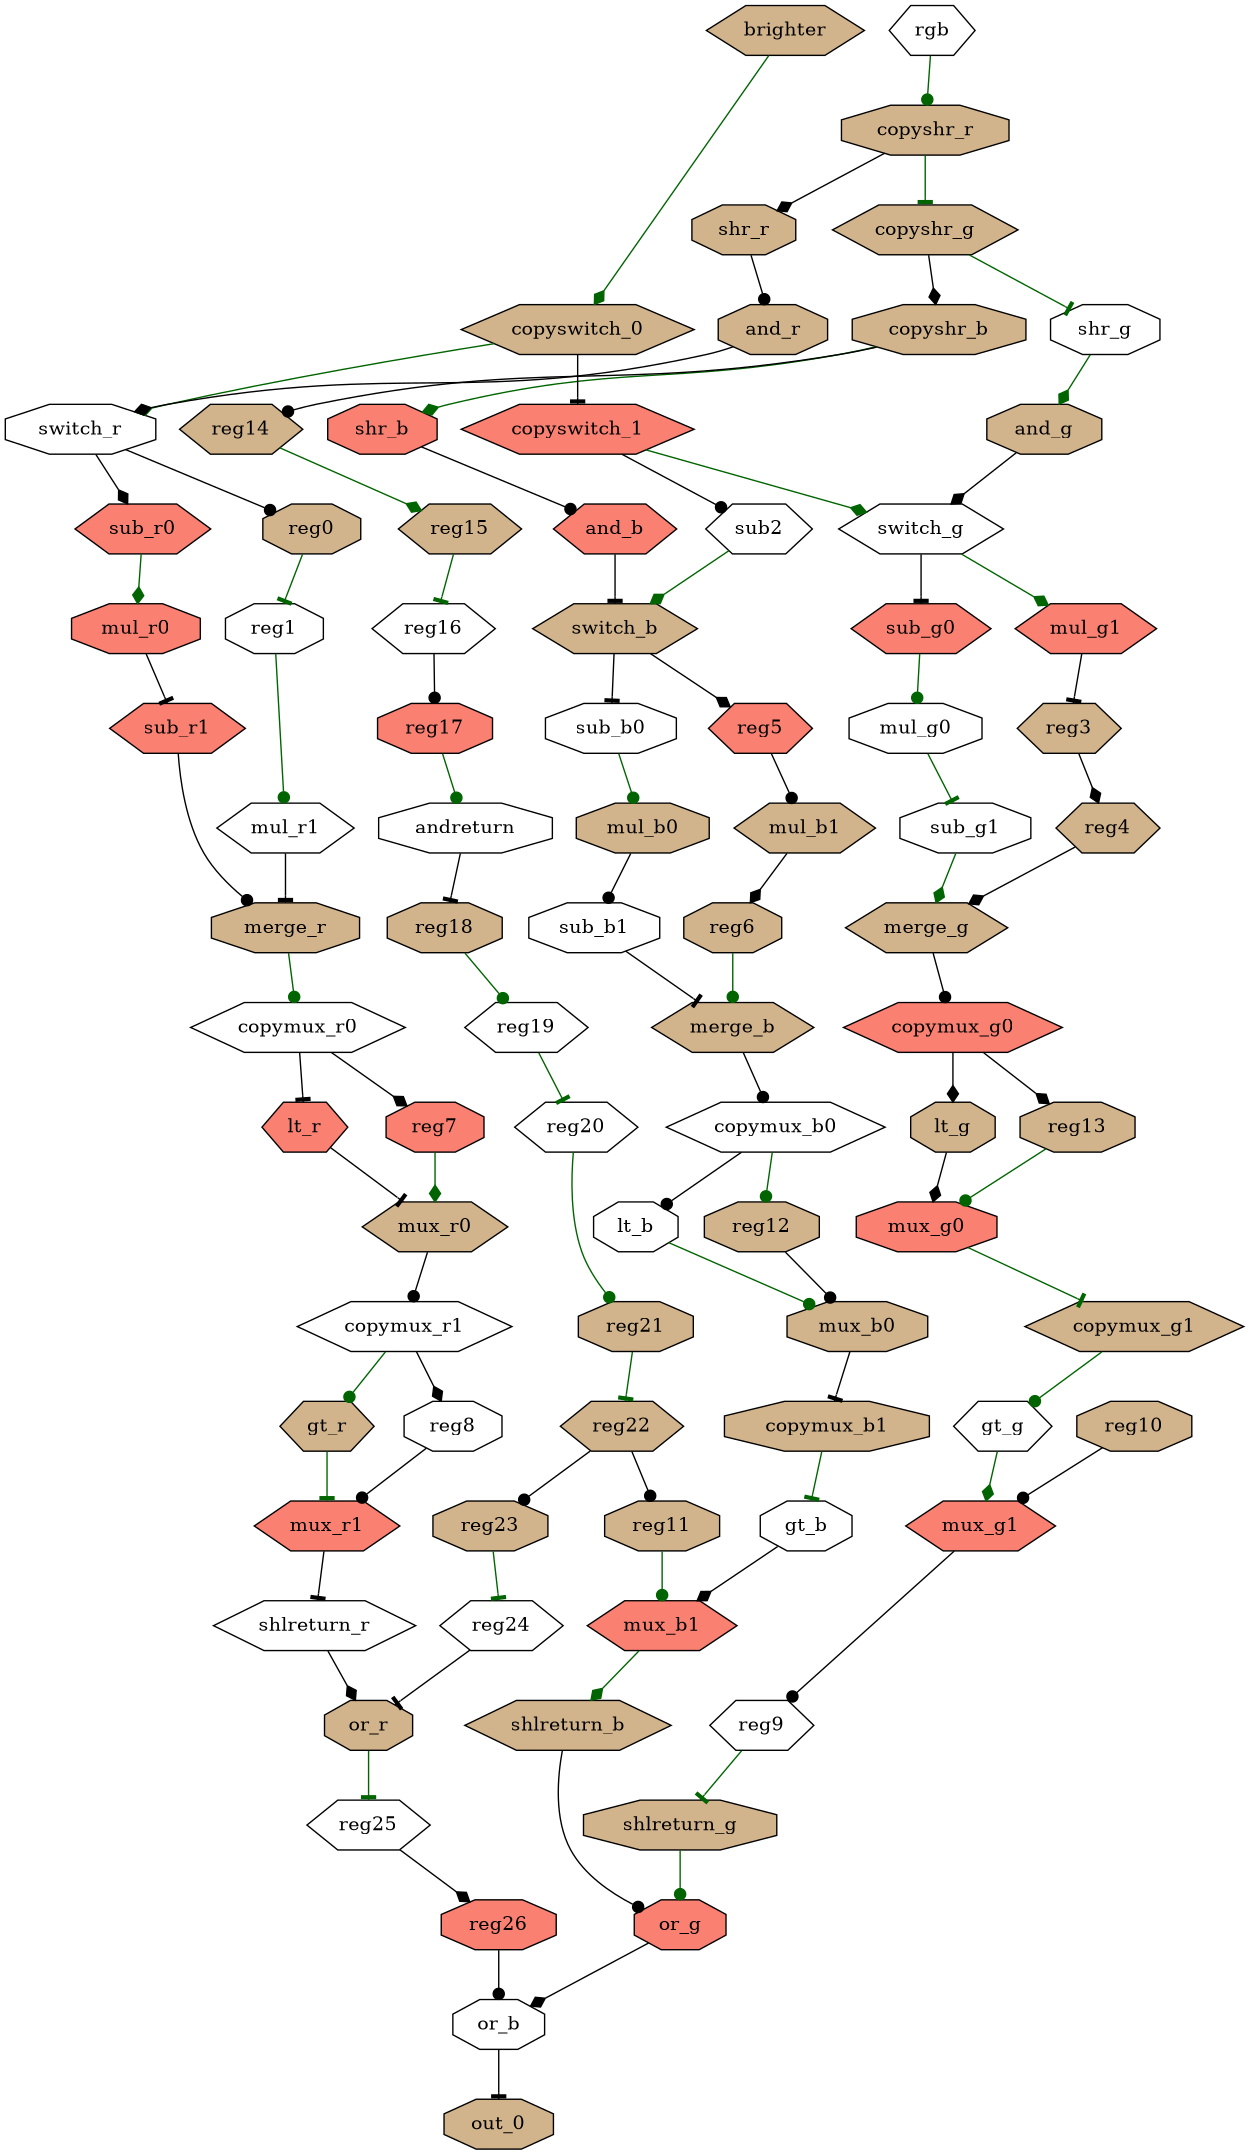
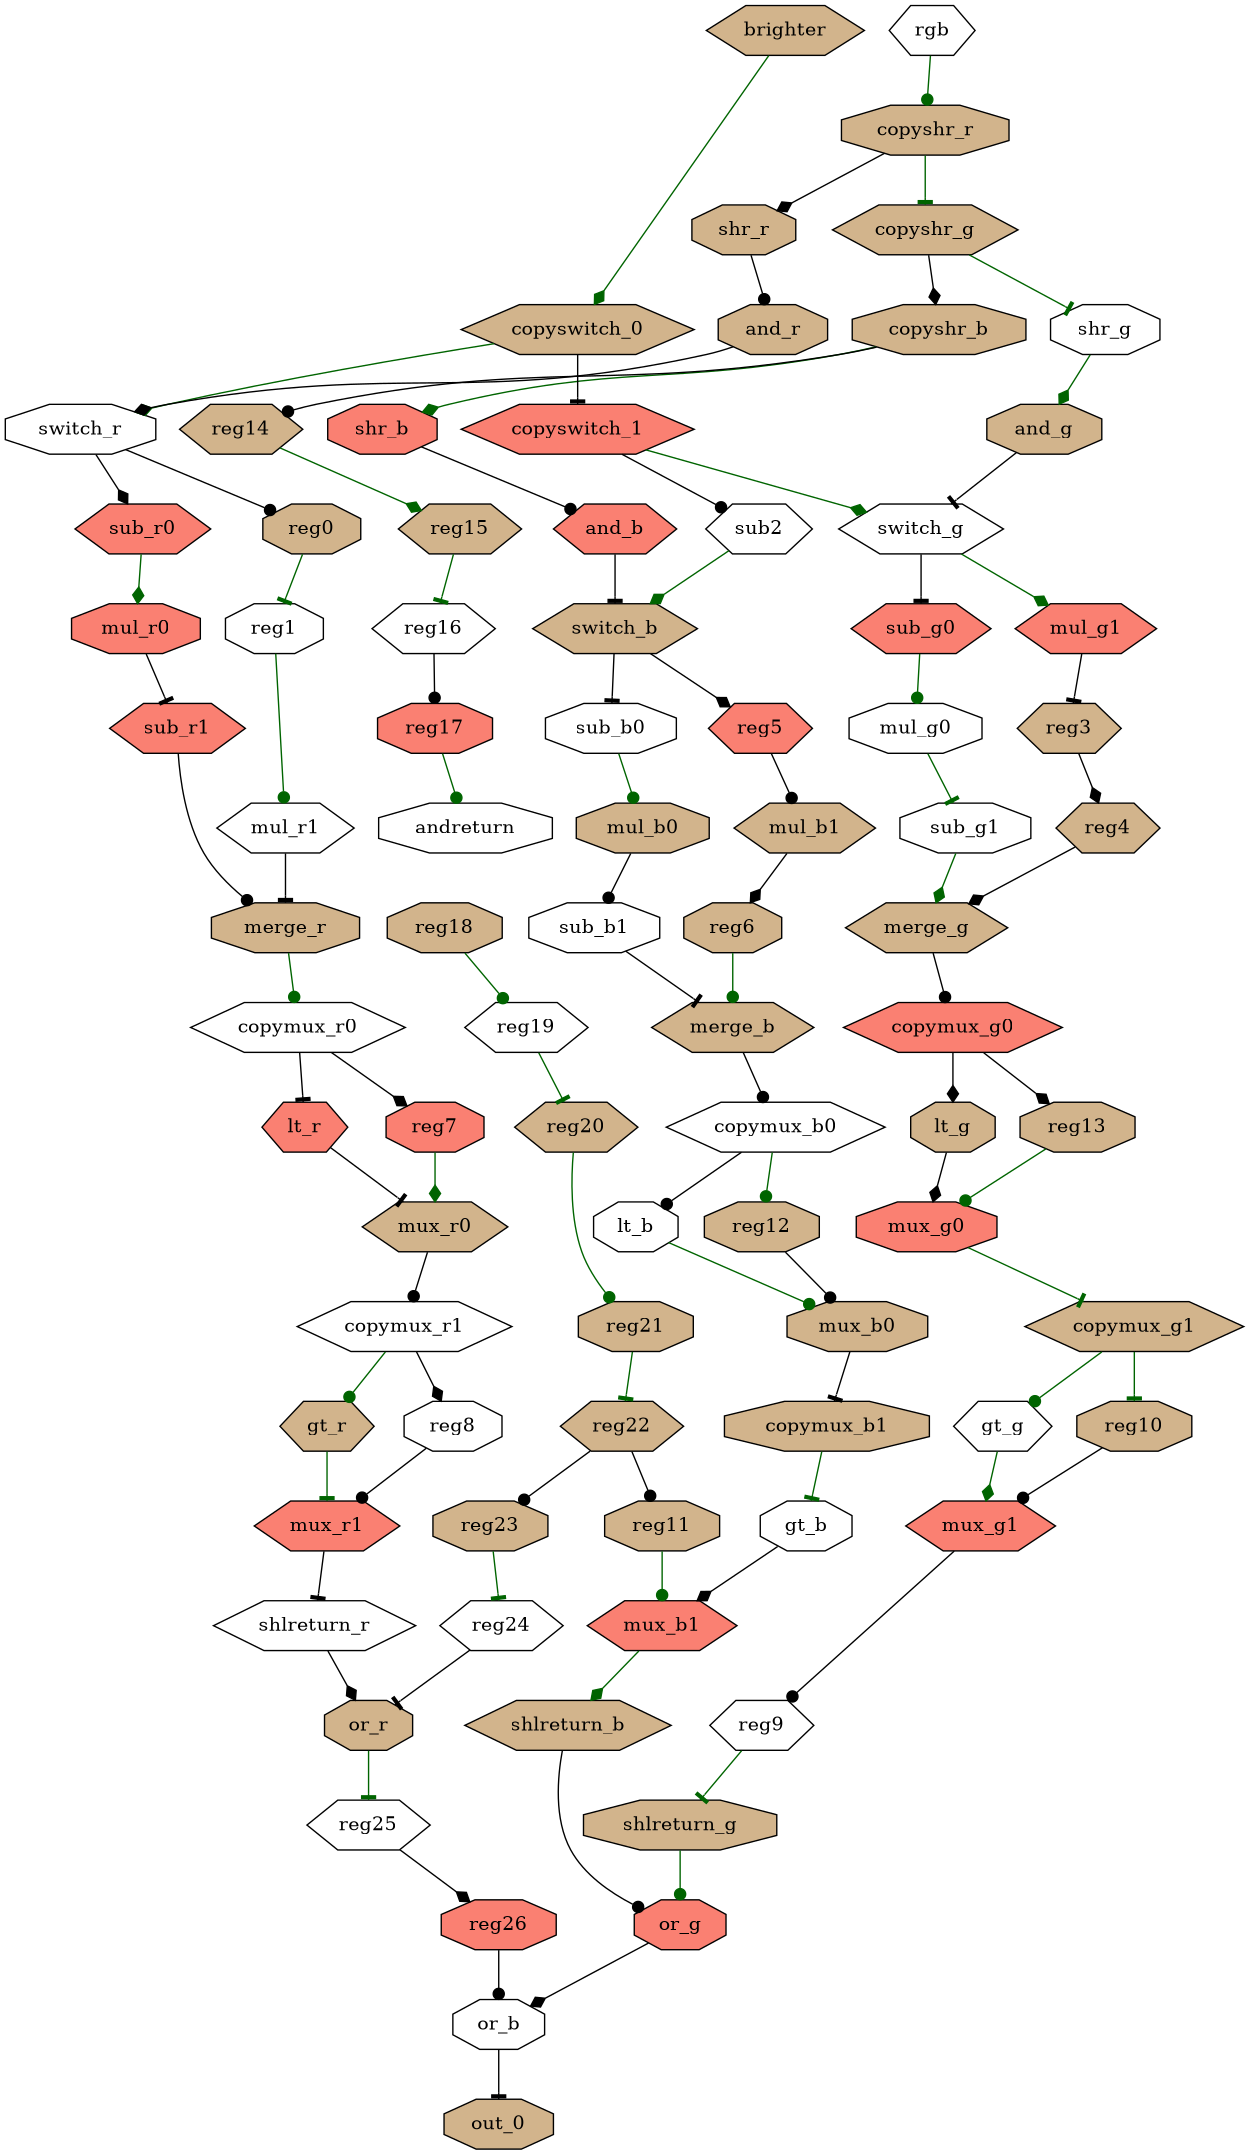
edge "and_g" -> "switch_g": arrowhead diamond -> tee
edge "andreturn" -> "reg18": removed
node "reg20": fillcolor white -> tan
edge "copymux_g1" -> "reg10": added
